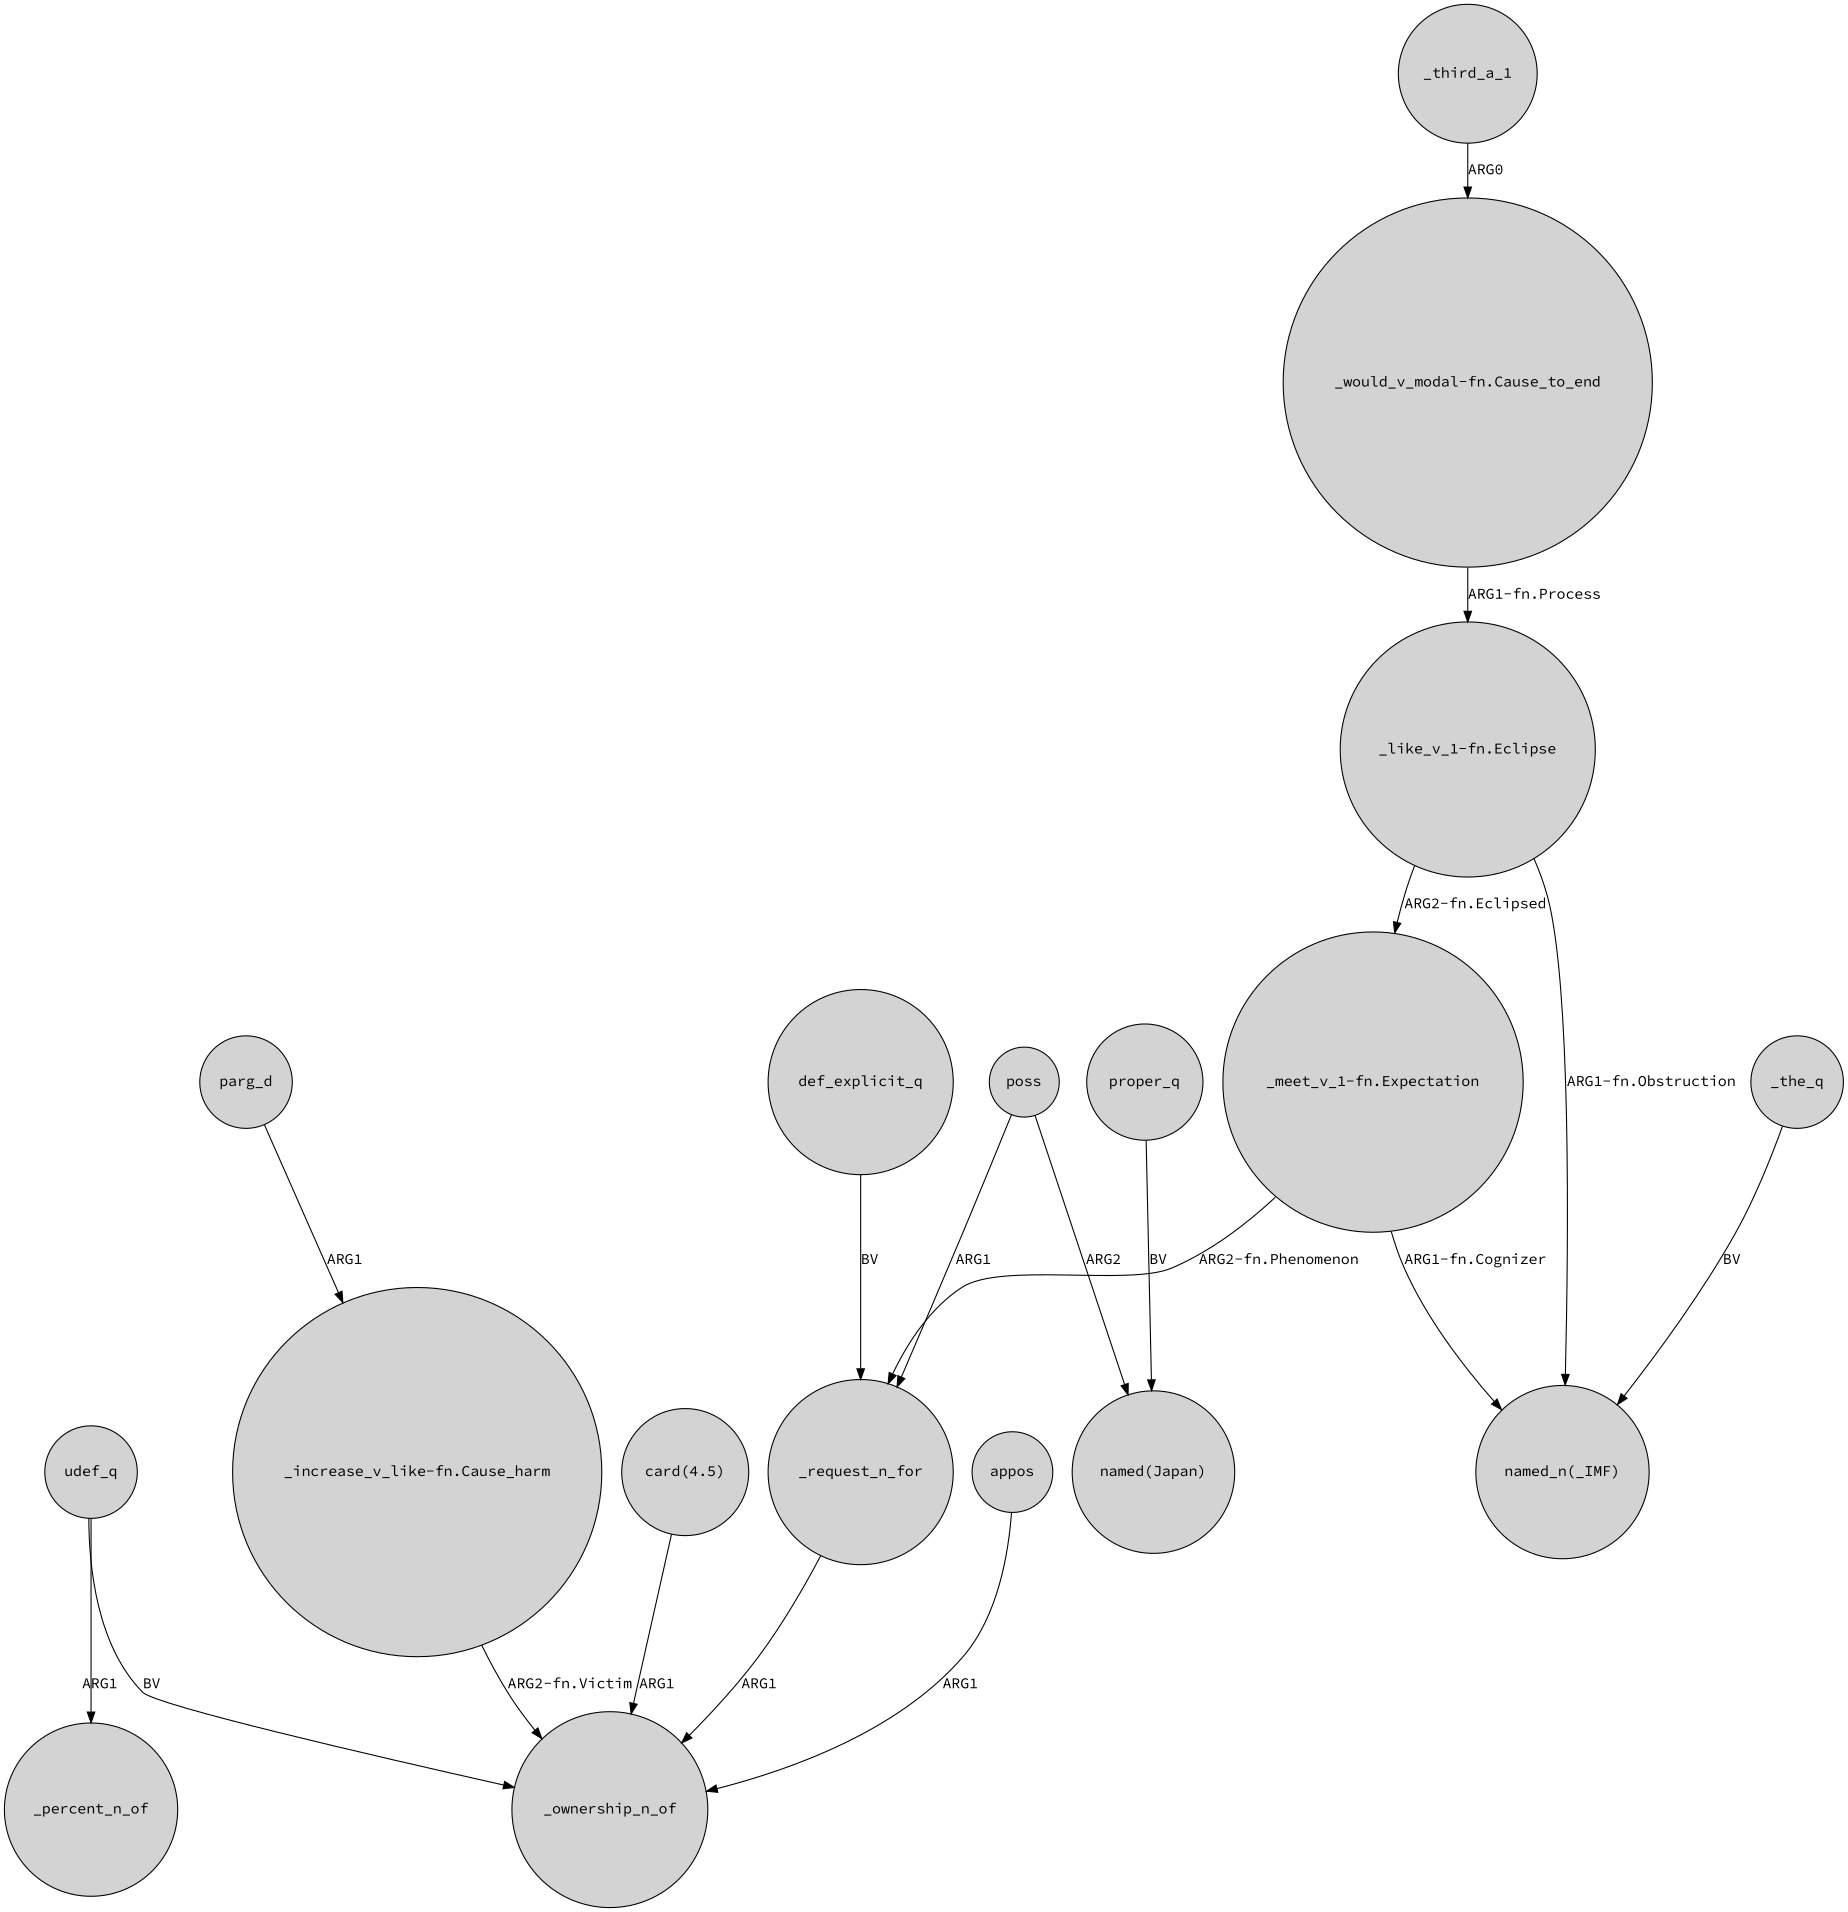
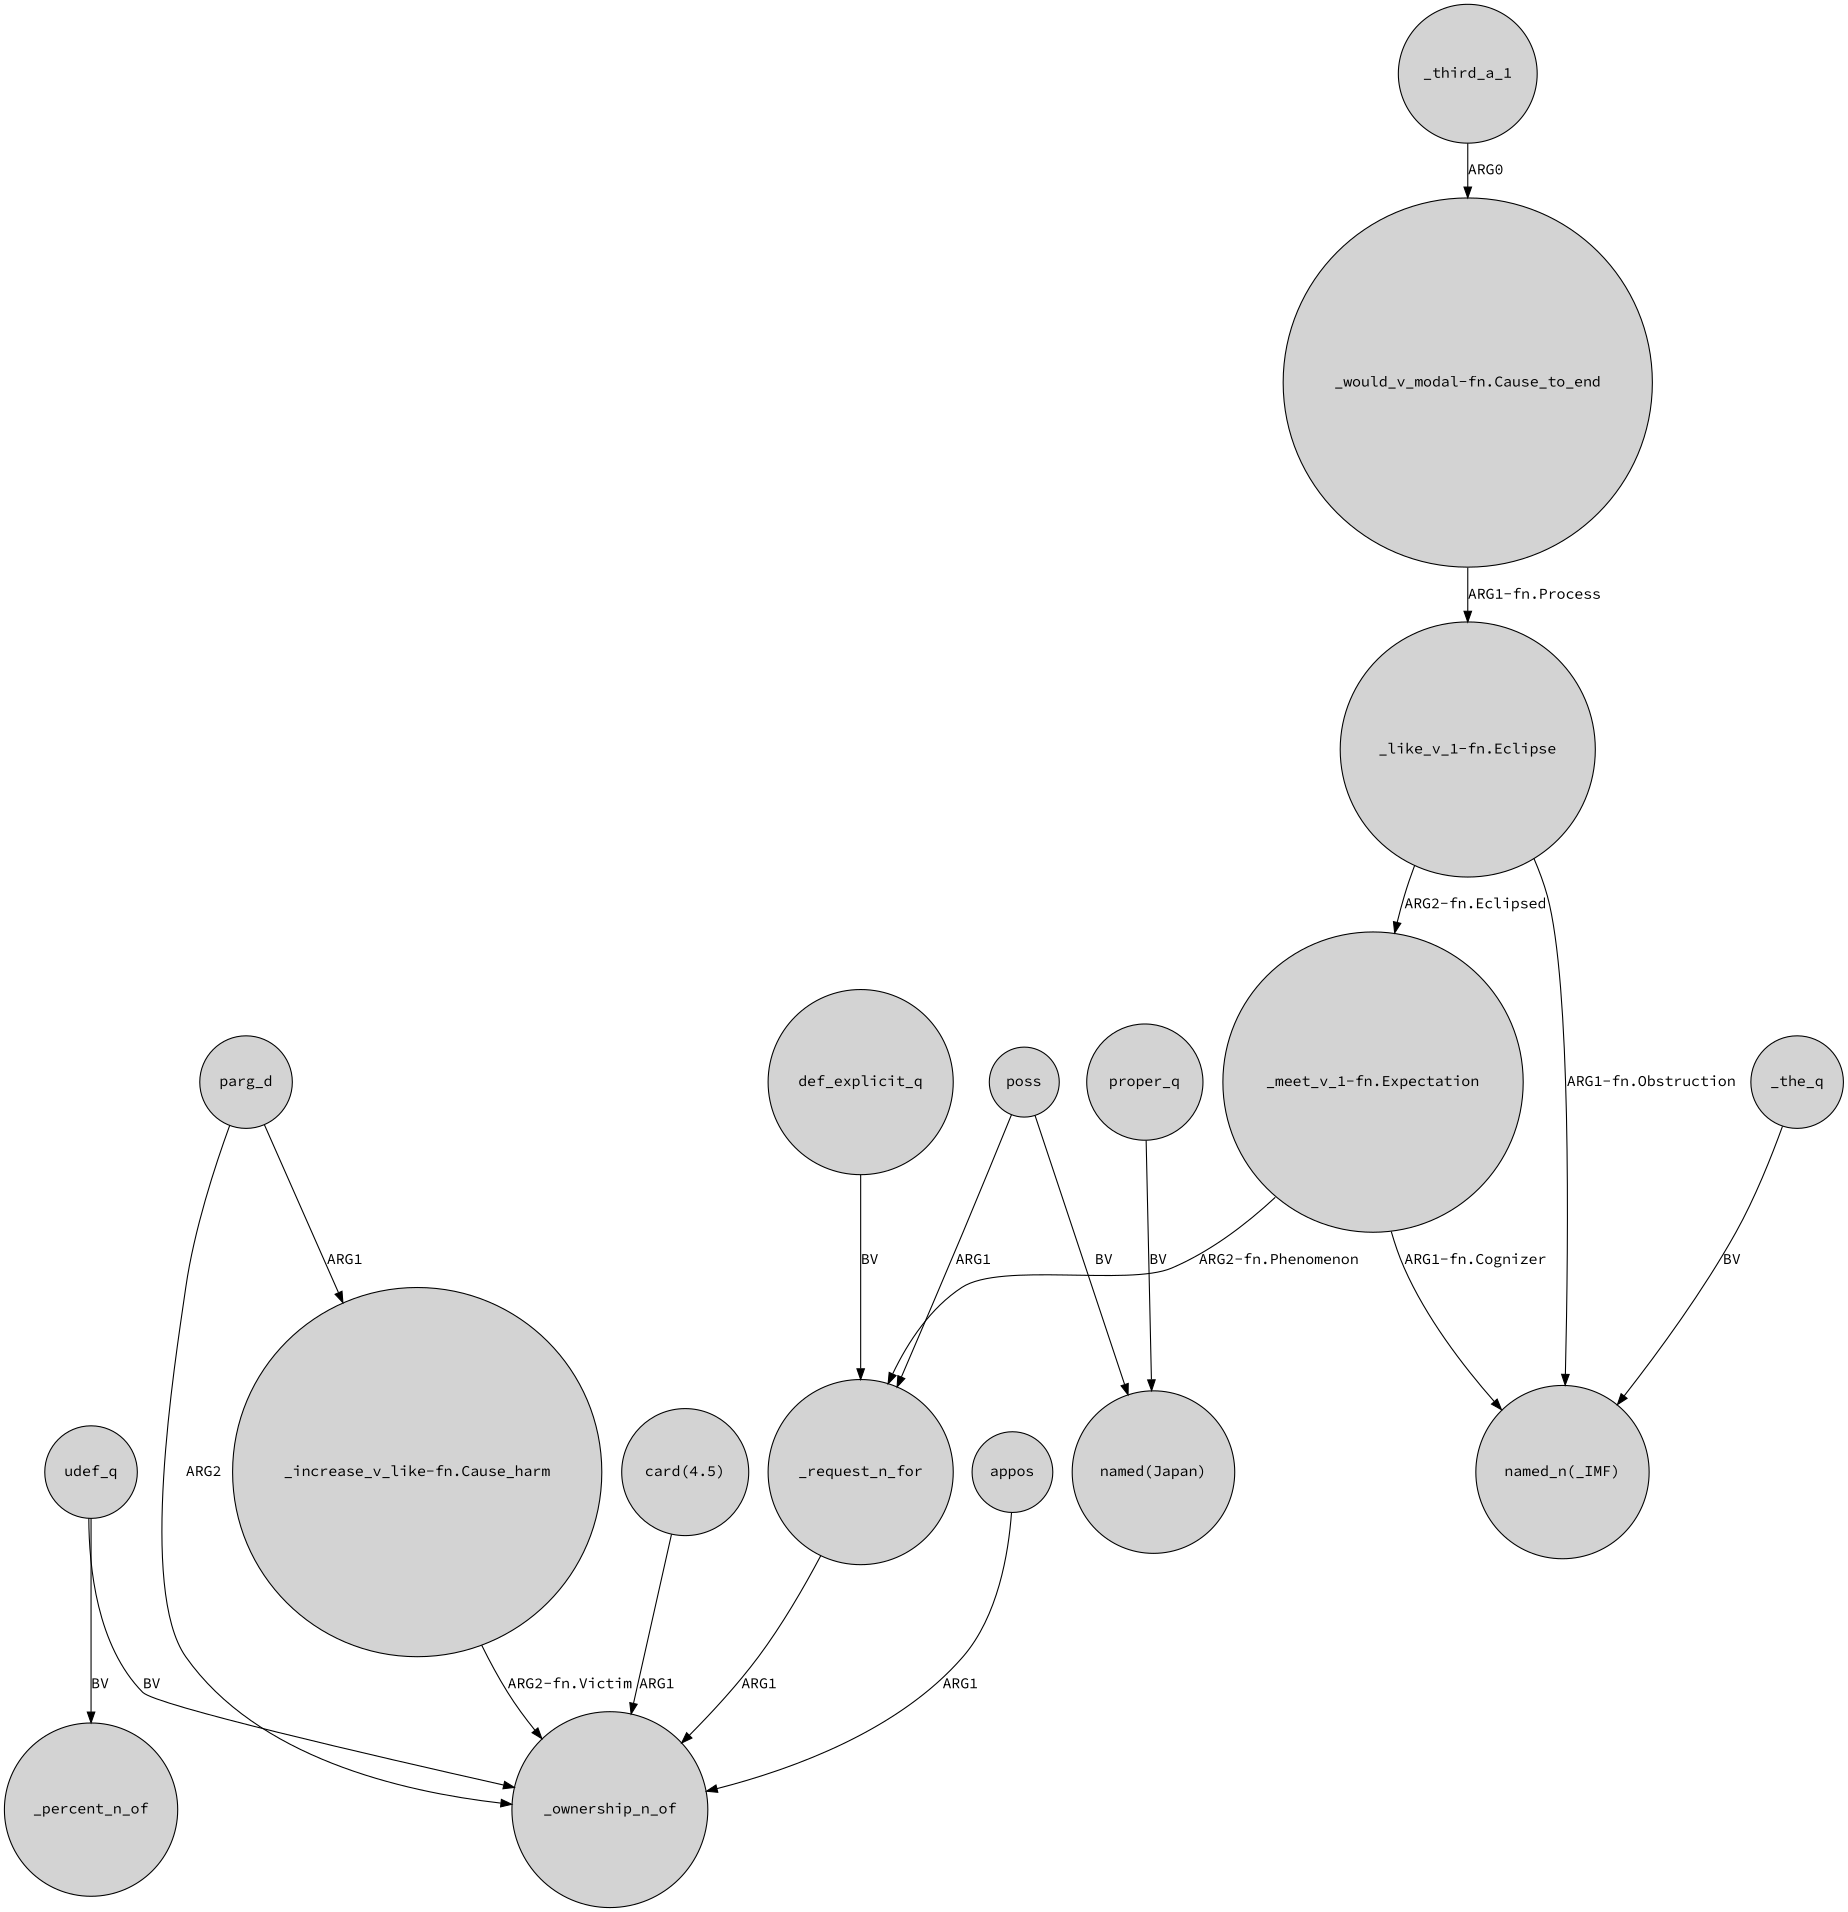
edge "poss" -> "named(Japan)": label "ARG2" -> "BV"
edge "parg_d" -> "_ownership_n_of": added, label "ARG2"
edge "udef_q" -> "_percent_n_of": label "ARG1" -> "BV"
